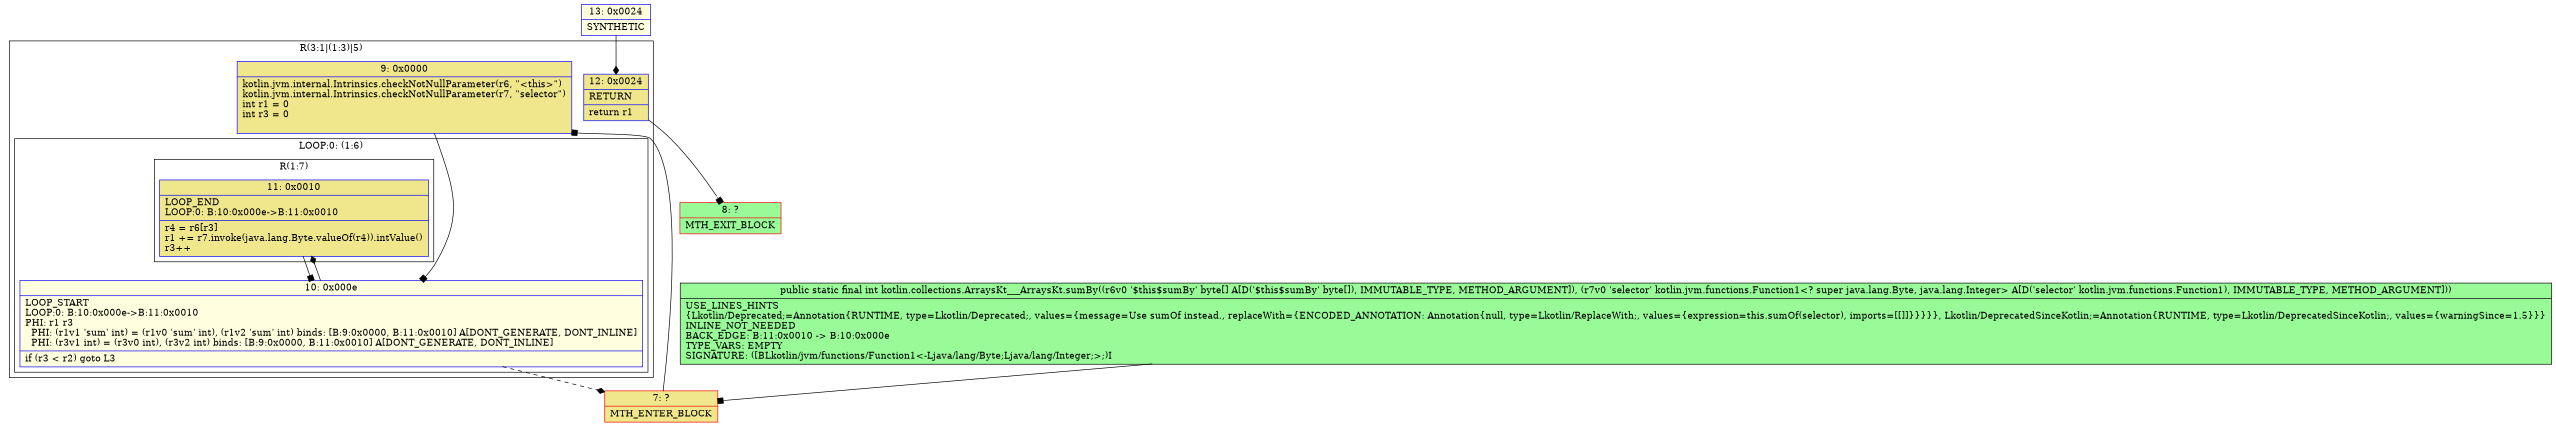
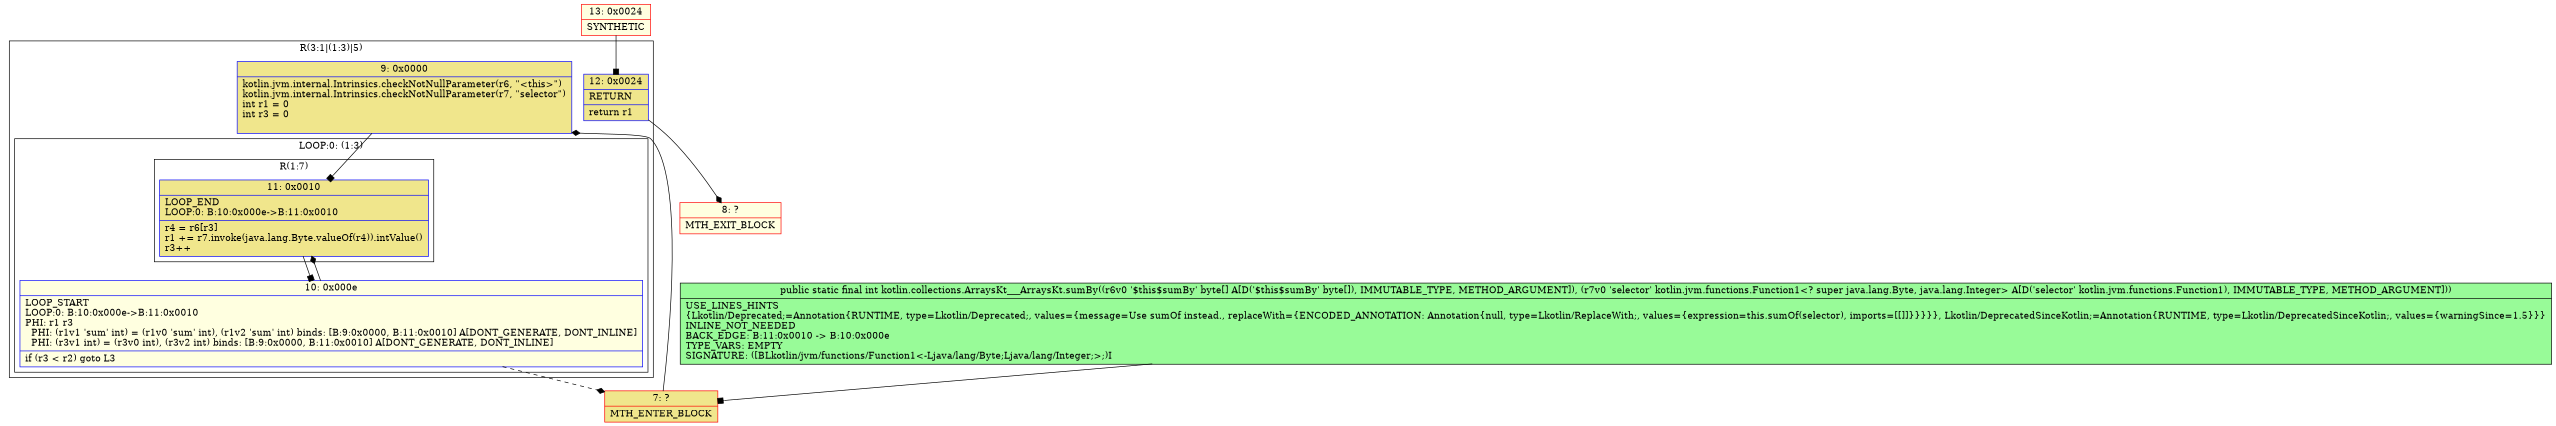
node "13: 0x0024": color blue -> red
edge "13: 0x0024" -> "12: 0x0024": arrowhead diamond -> box
cluster "LOOP:0: (1:6)": label "LOOP:0: (1:6)" -> "LOOP:0: (1:3)"
edge "12: 0x0024" -> "8: ?": arrowhead box -> diamond
edge "9: 0x0000" -> "10: 0x000e": now "9: 0x0000" -> "11: 0x0010"
node "8: ?": fillcolor palegreen -> lightyellow
edge "7: ?" -> "9: 0x0000": arrowhead box -> diamond
